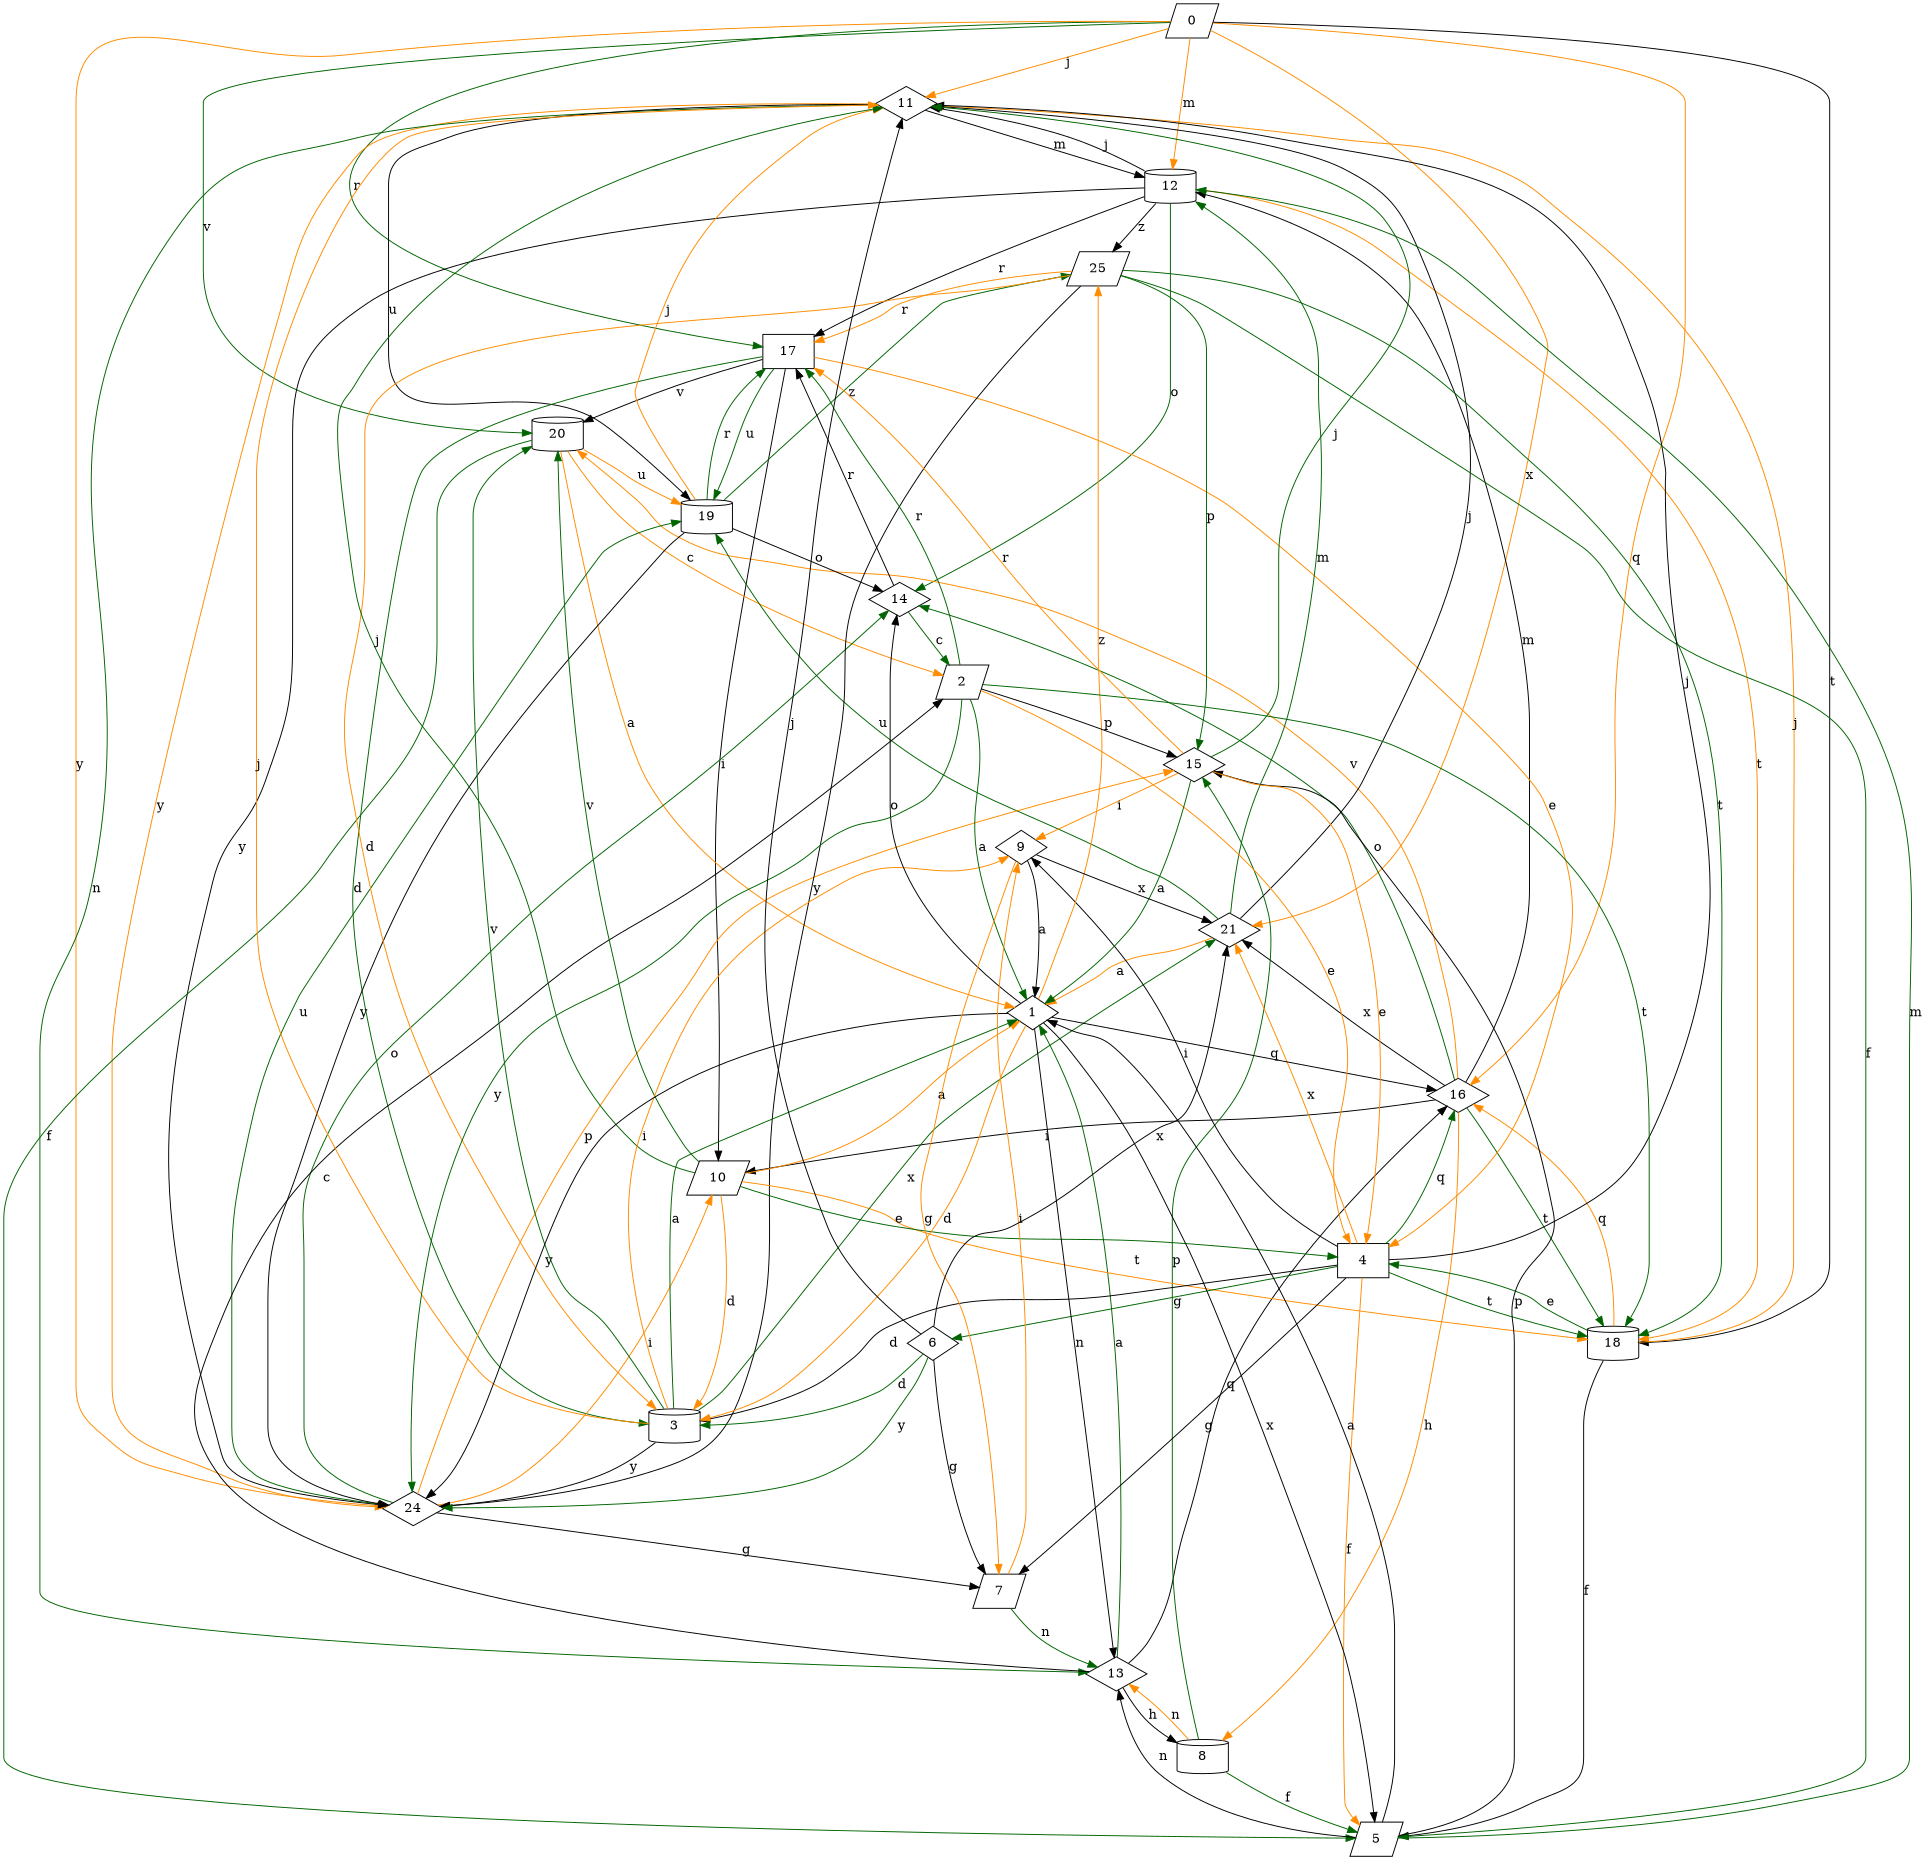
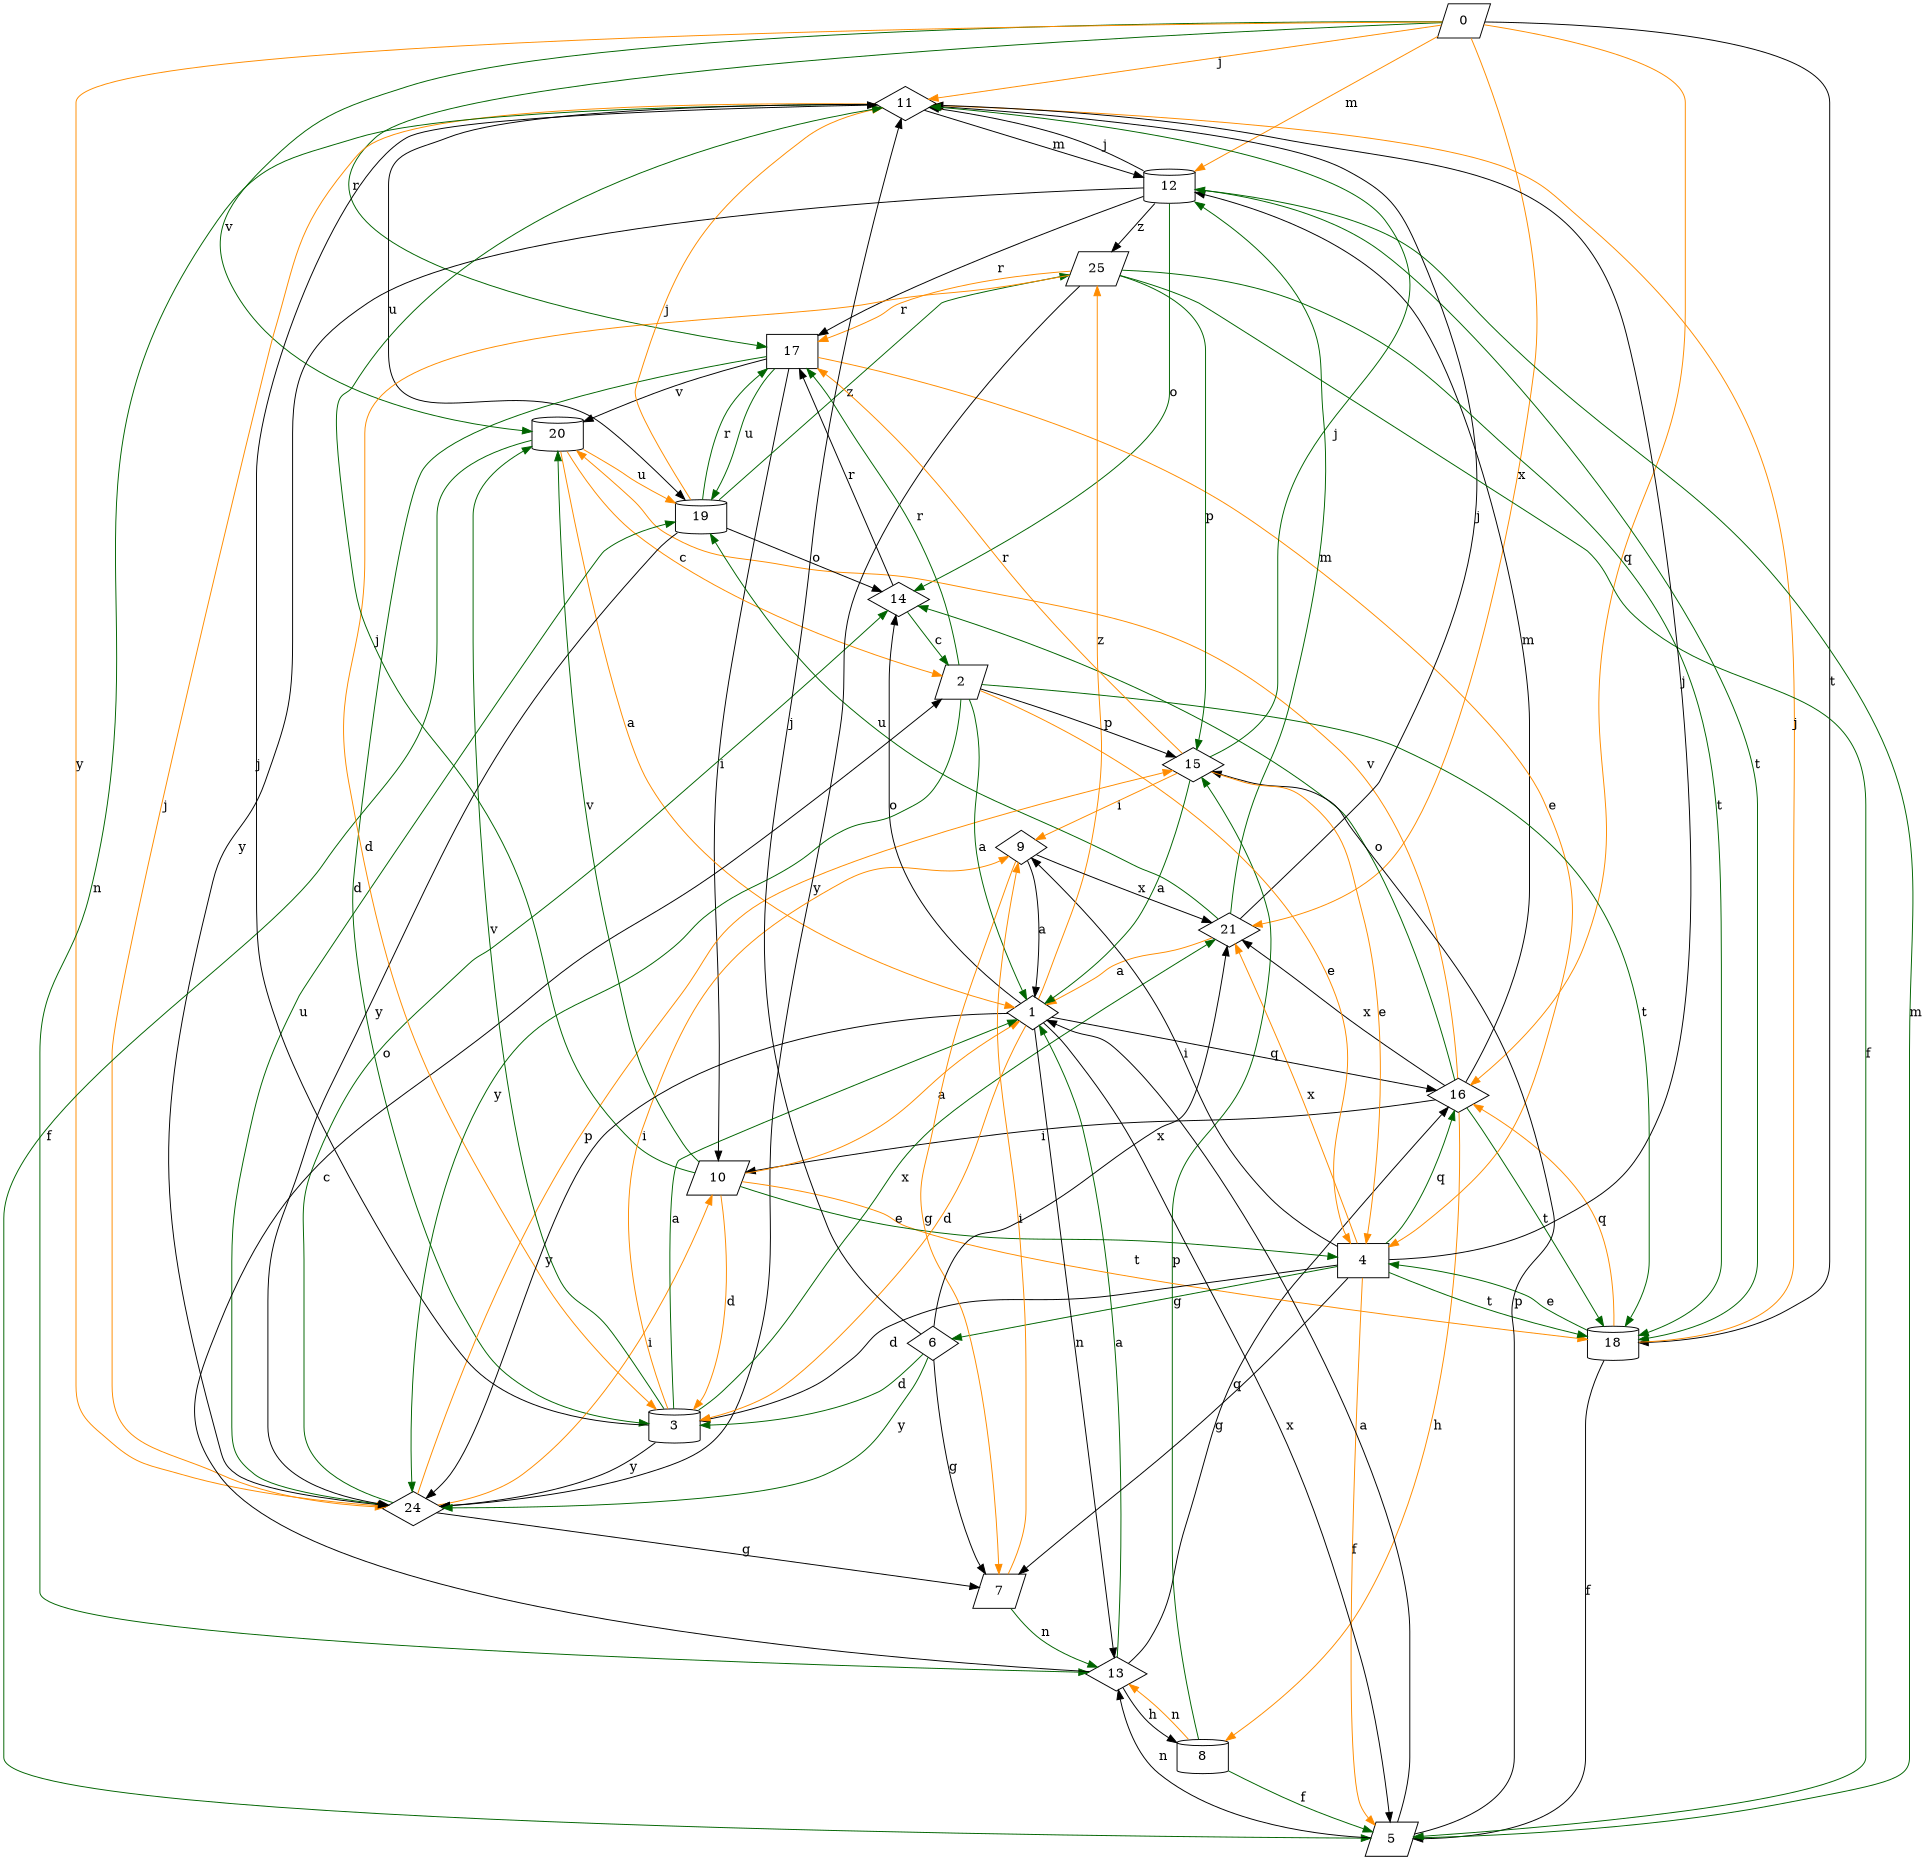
edge "3" -> "11": color darkorange -> black
edge "12" -> "18": color darkorange -> darkgreen
edge "11" -> "24": label "y" -> "j"
